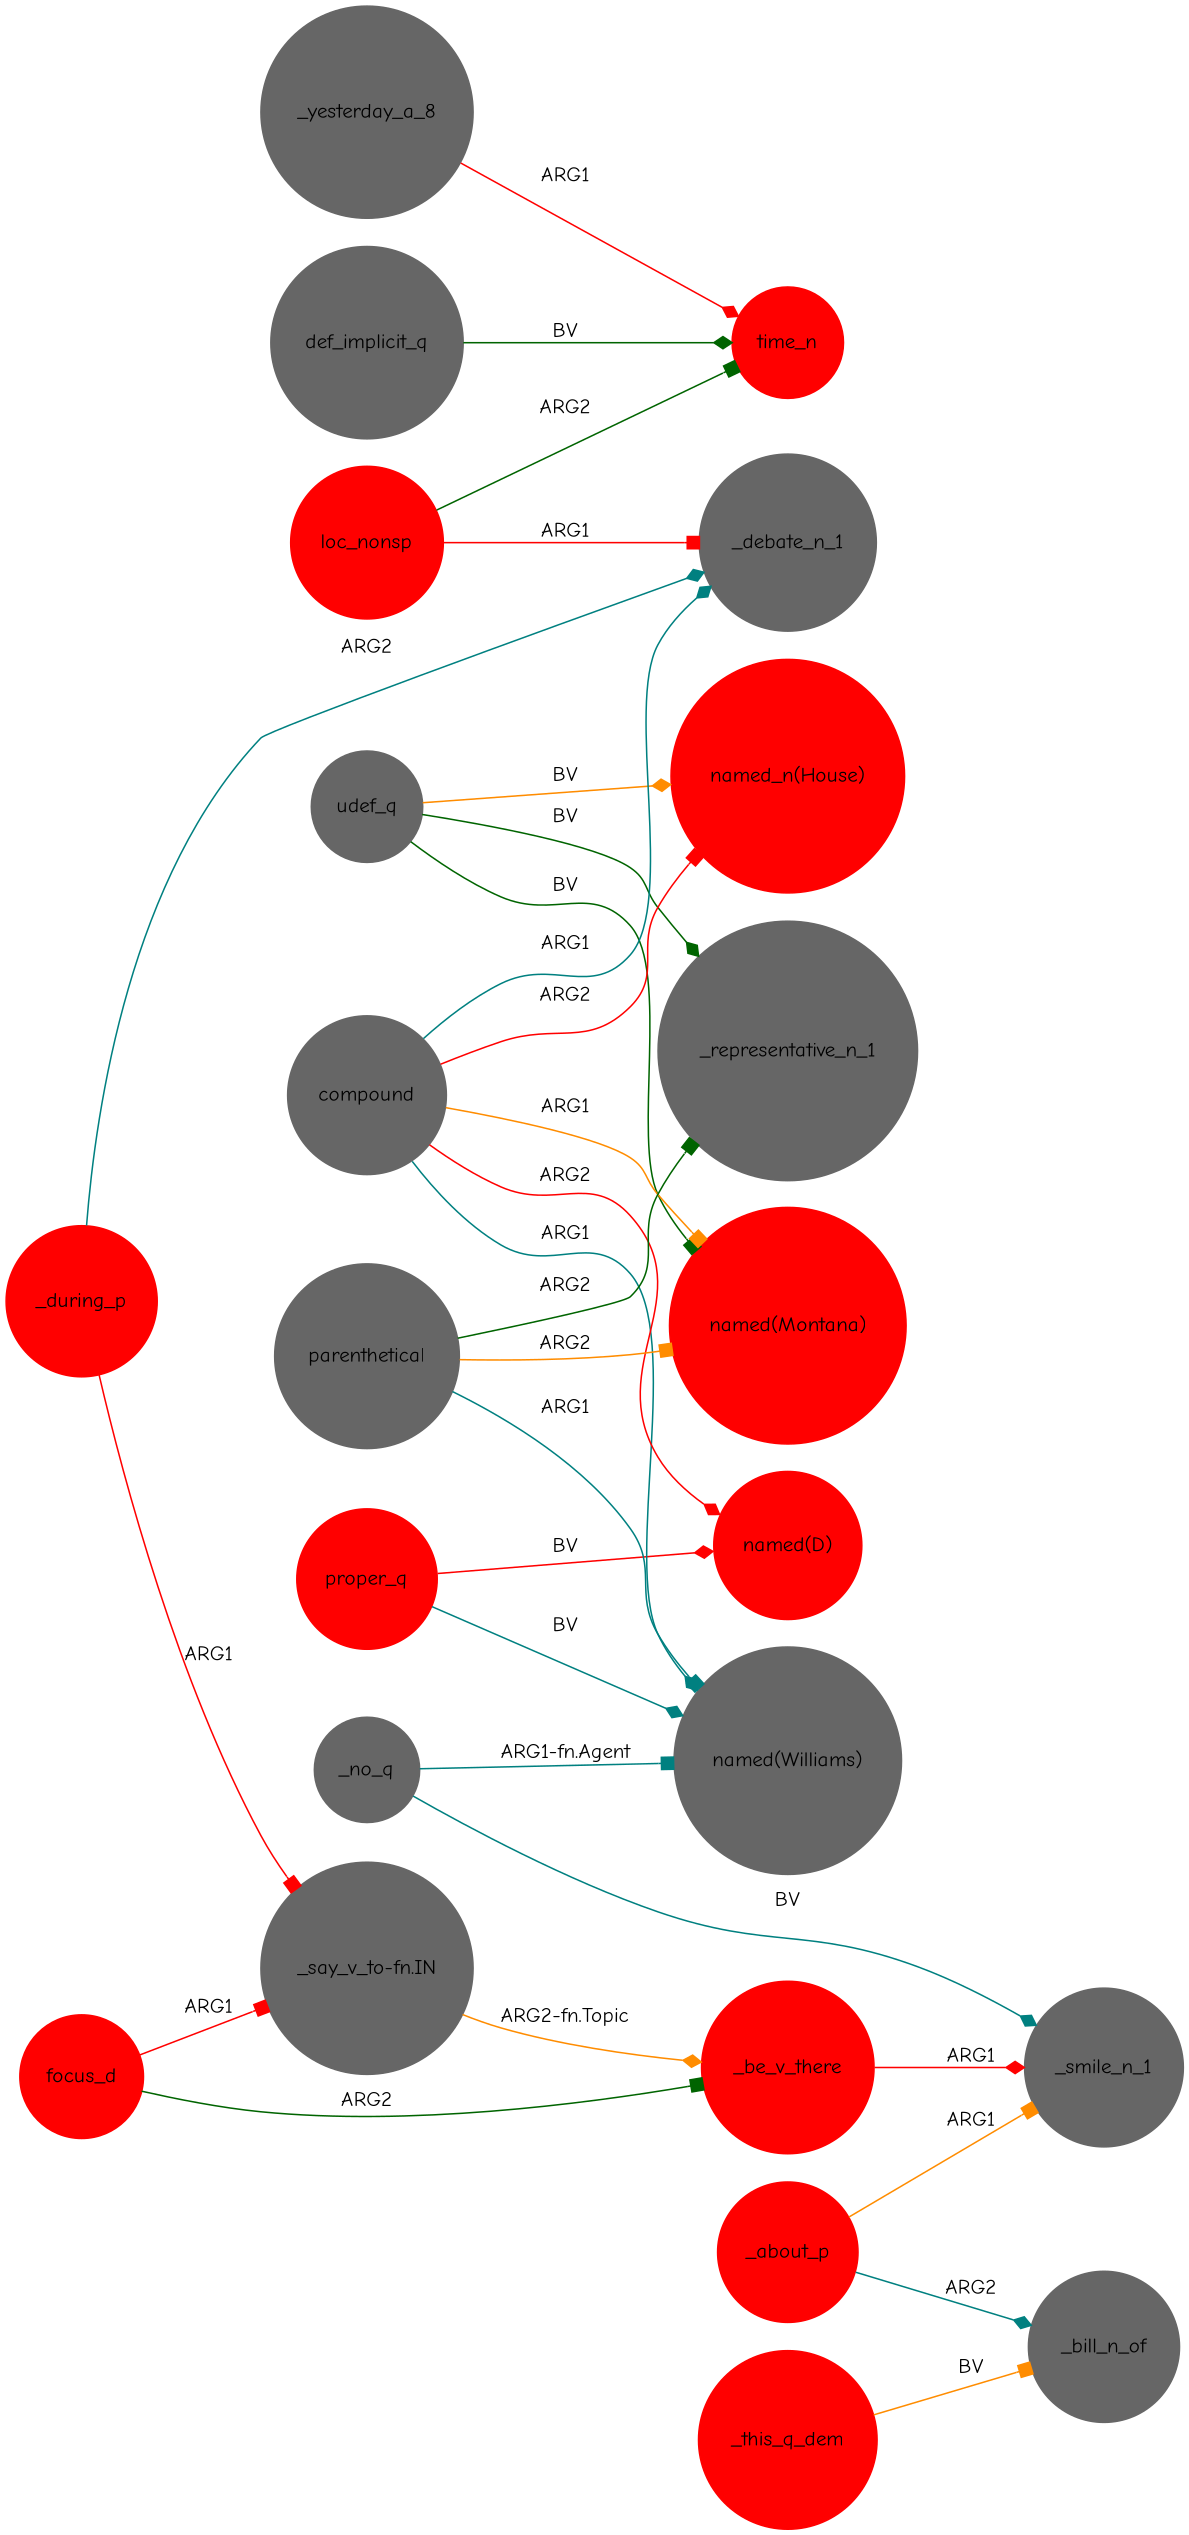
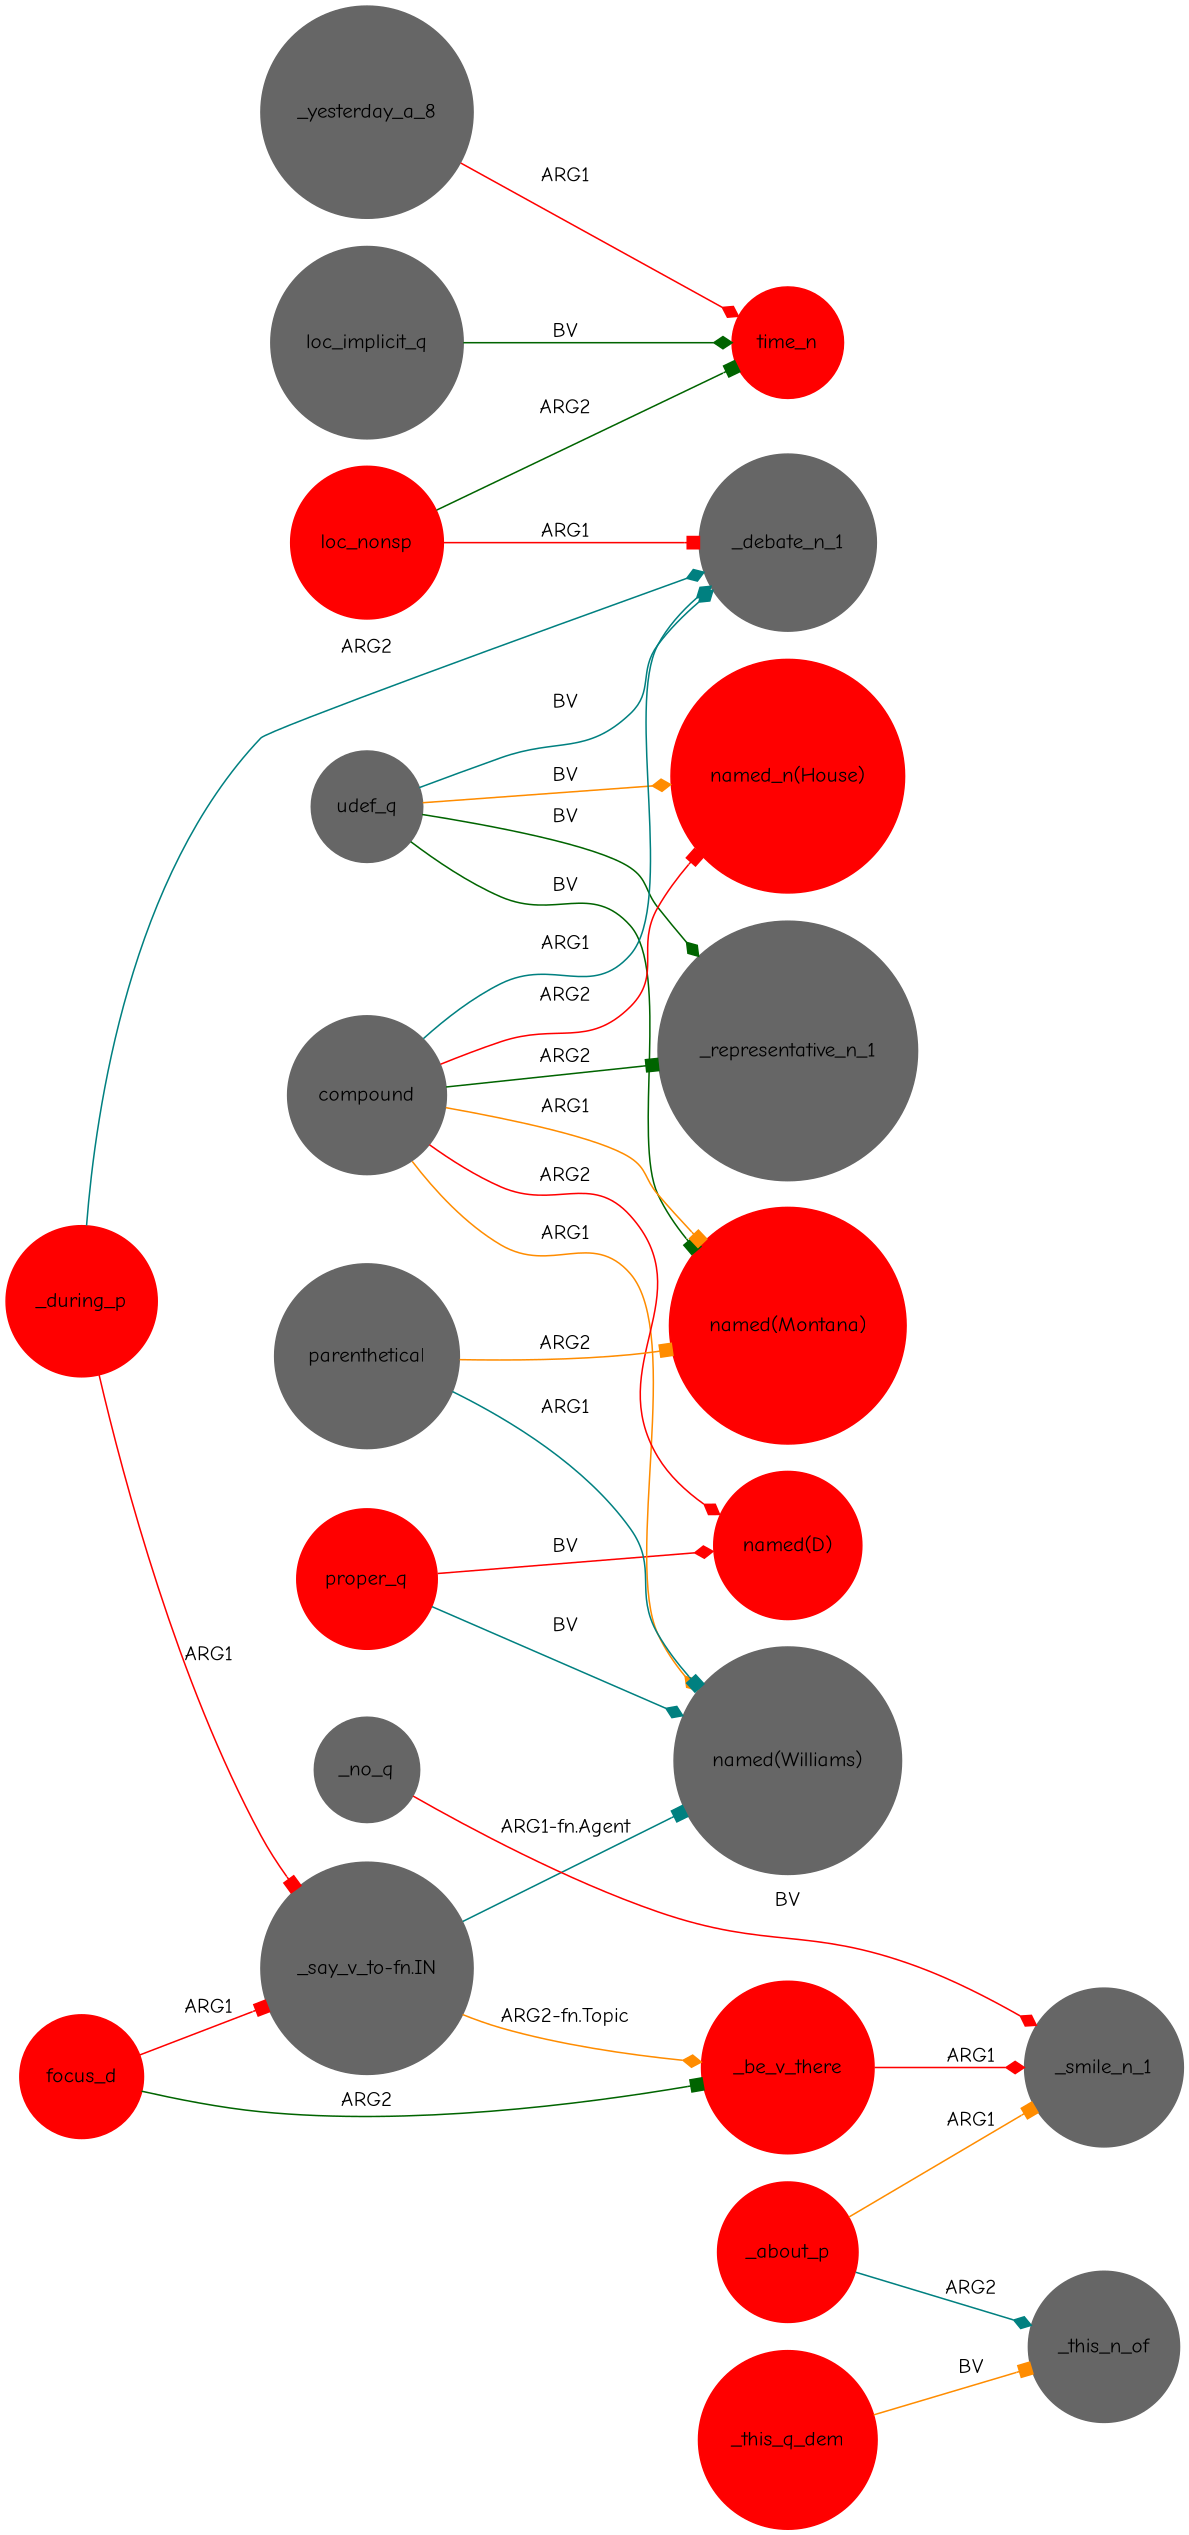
node "def_implicit_q": label "def_implicit_q" -> "loc_implicit_q"
edge "udef_q" -> "_debate_n_1": added, label "BV"
edge "parenthetical" -> "_representative_n_1": now "compound" -> "_representative_n_1"
edge "compound" -> "named(Williams)": color teal -> darkorange
edge "_no_q" -> "named(Williams)": now "_say_v_to-fn.IN" -> "named(Williams)"
edge "_no_q" -> "_smile_n_1": color teal -> red
node "_bill_n_of": label "_bill_n_of" -> "_this_n_of"
